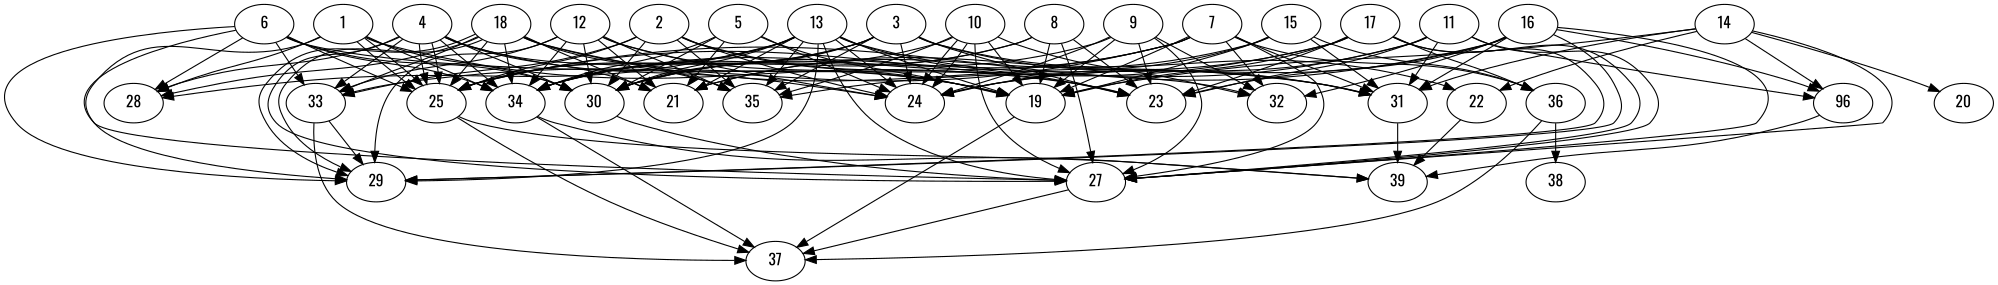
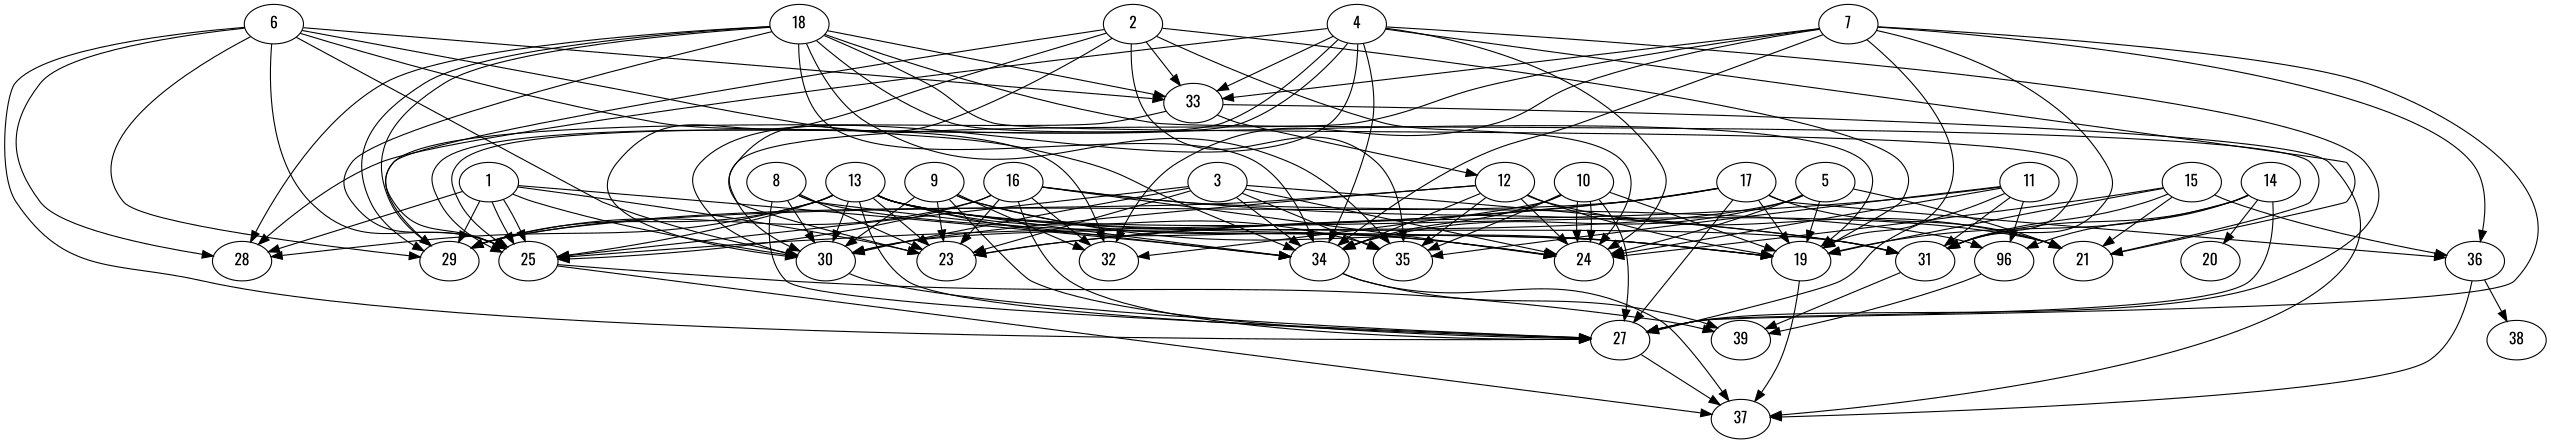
edge "4" -> "35": removed
edge "12" -> "33": reversed
node "22": removed
